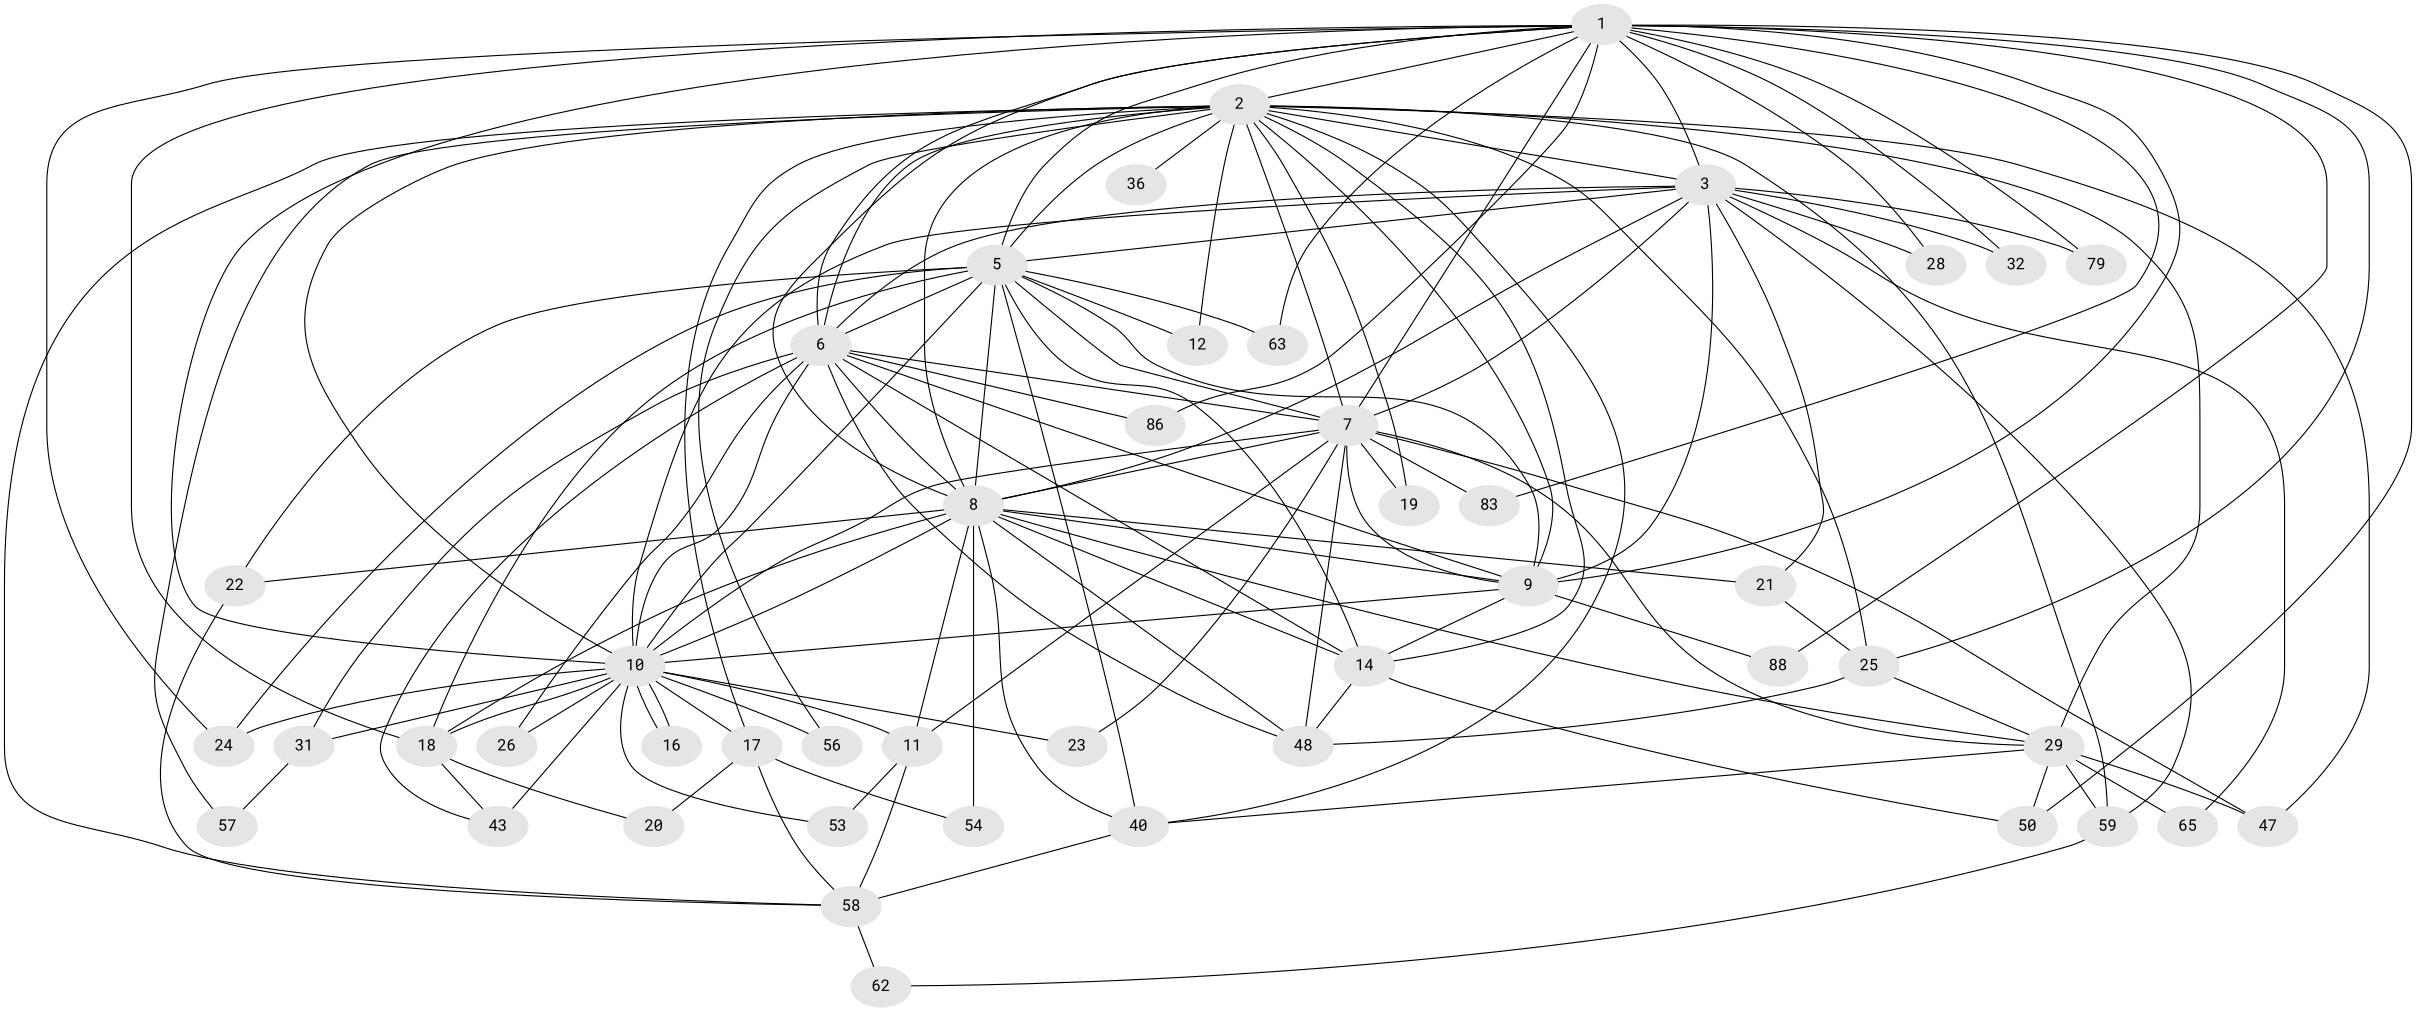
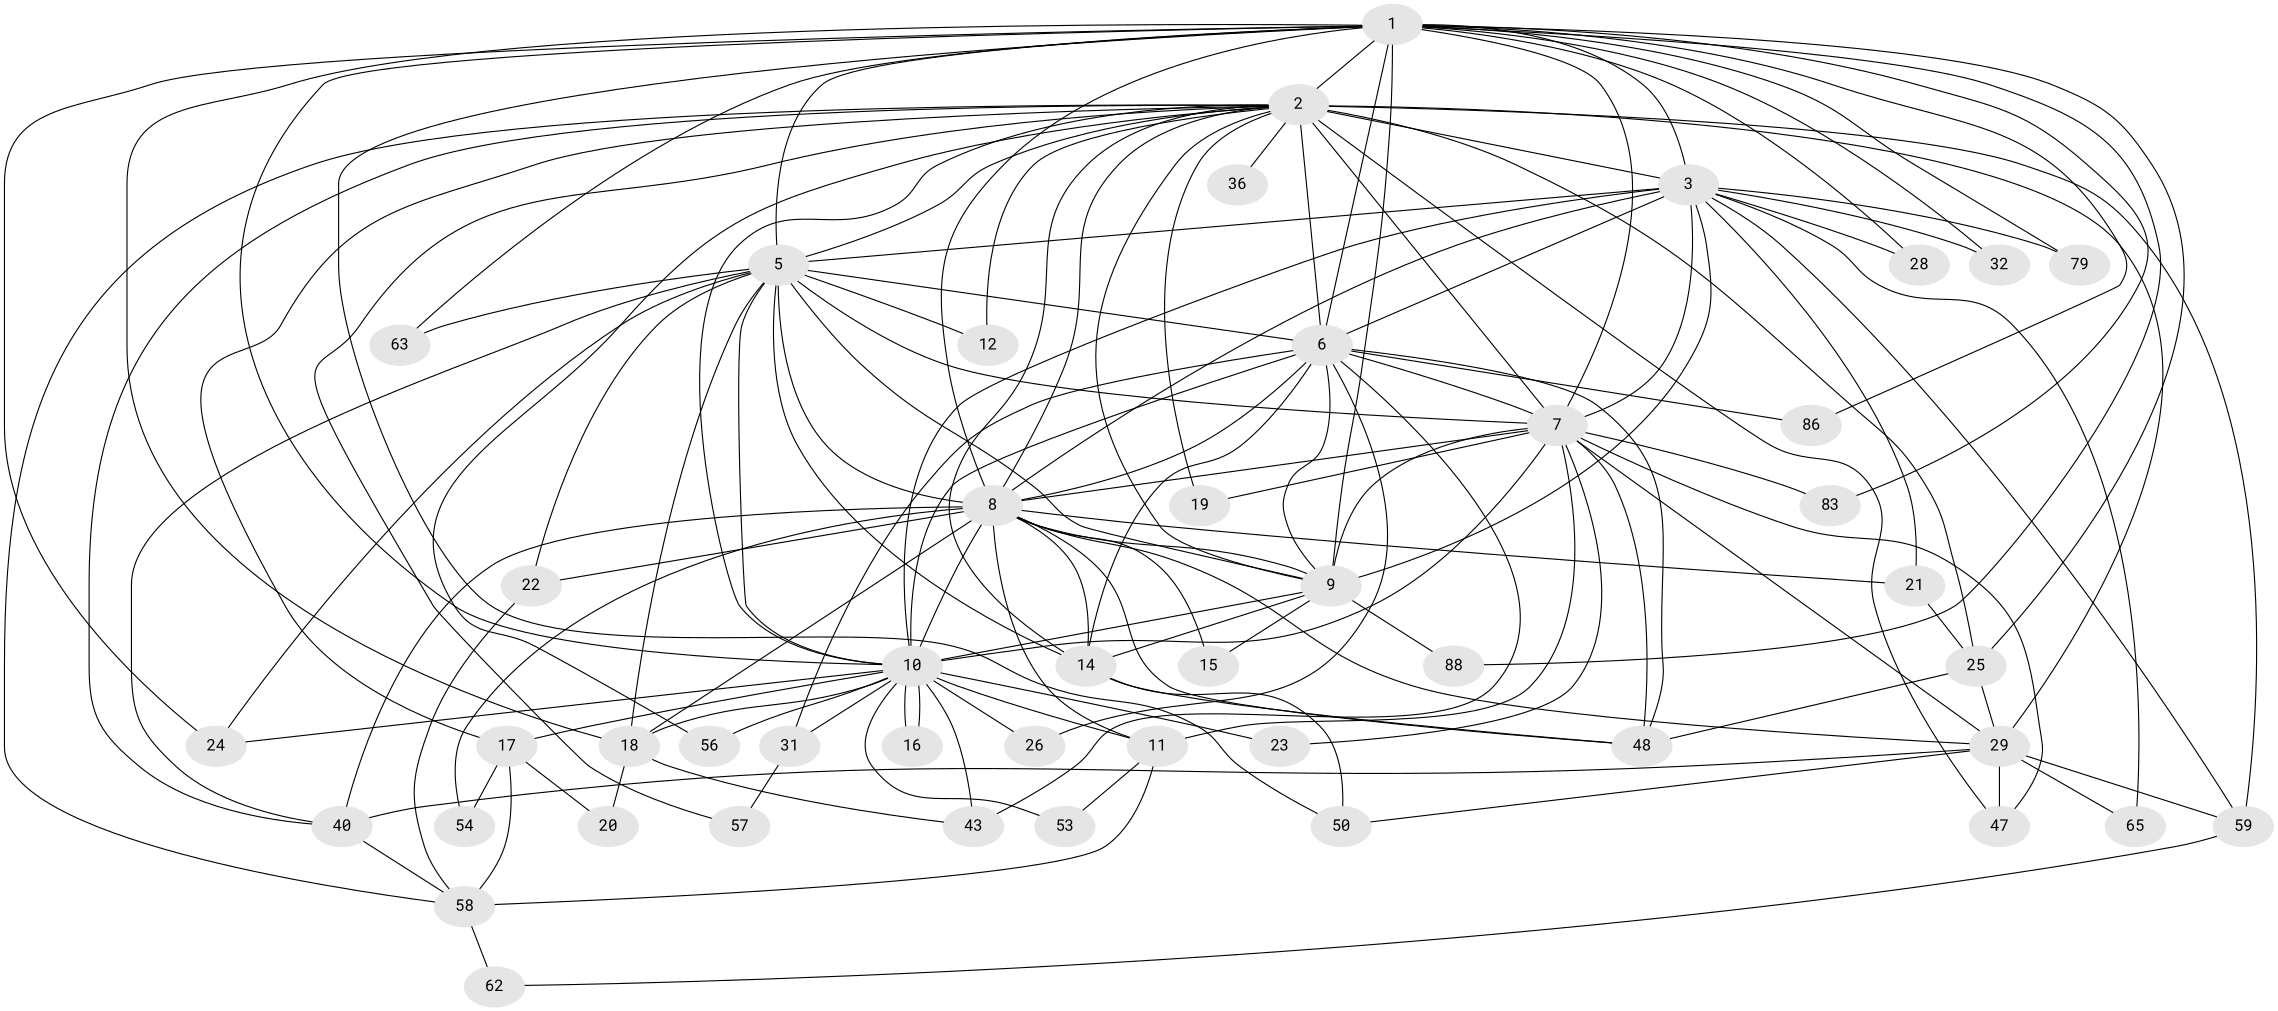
node "15": added
